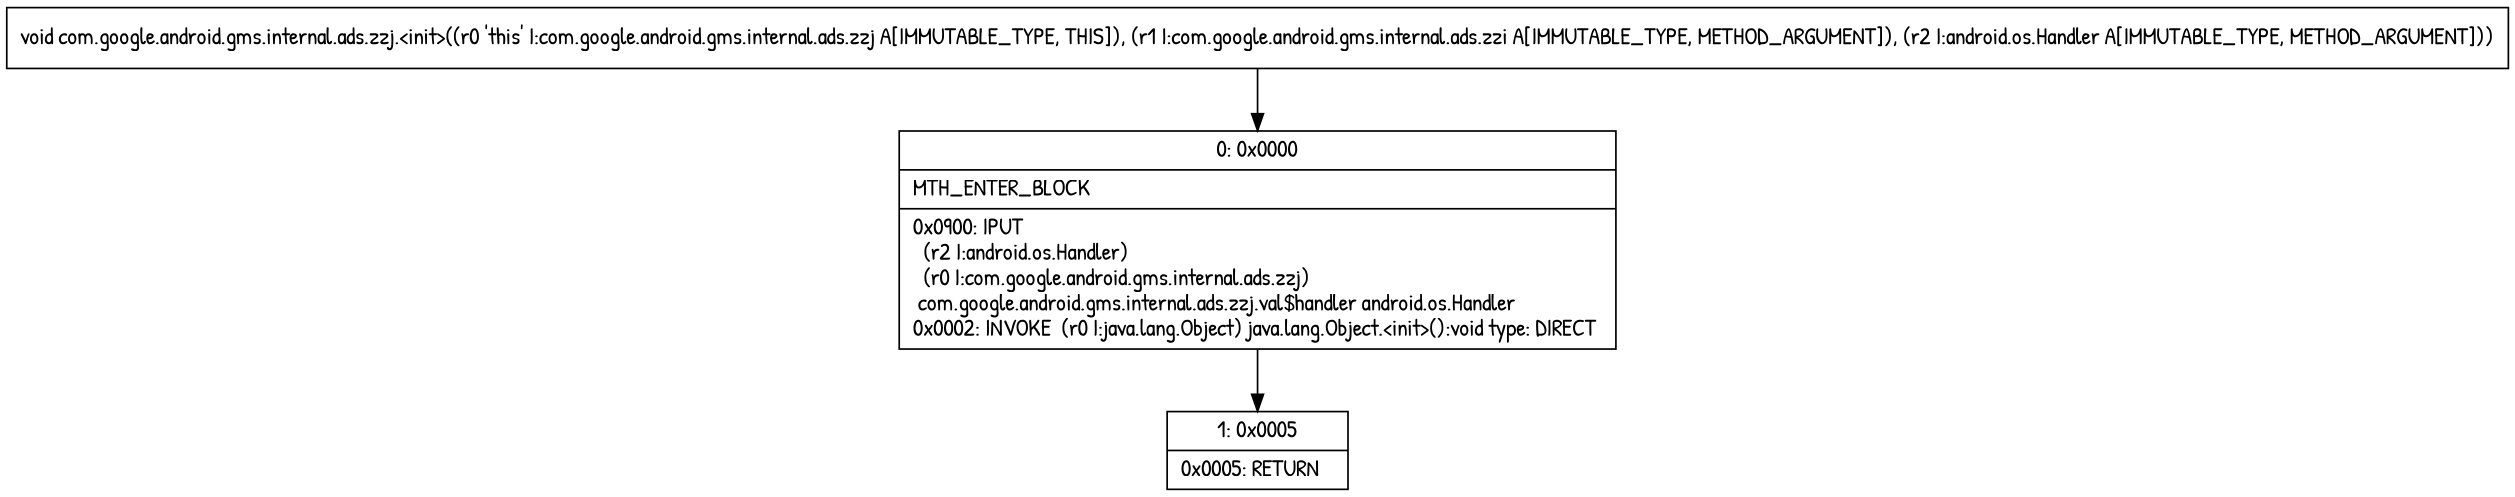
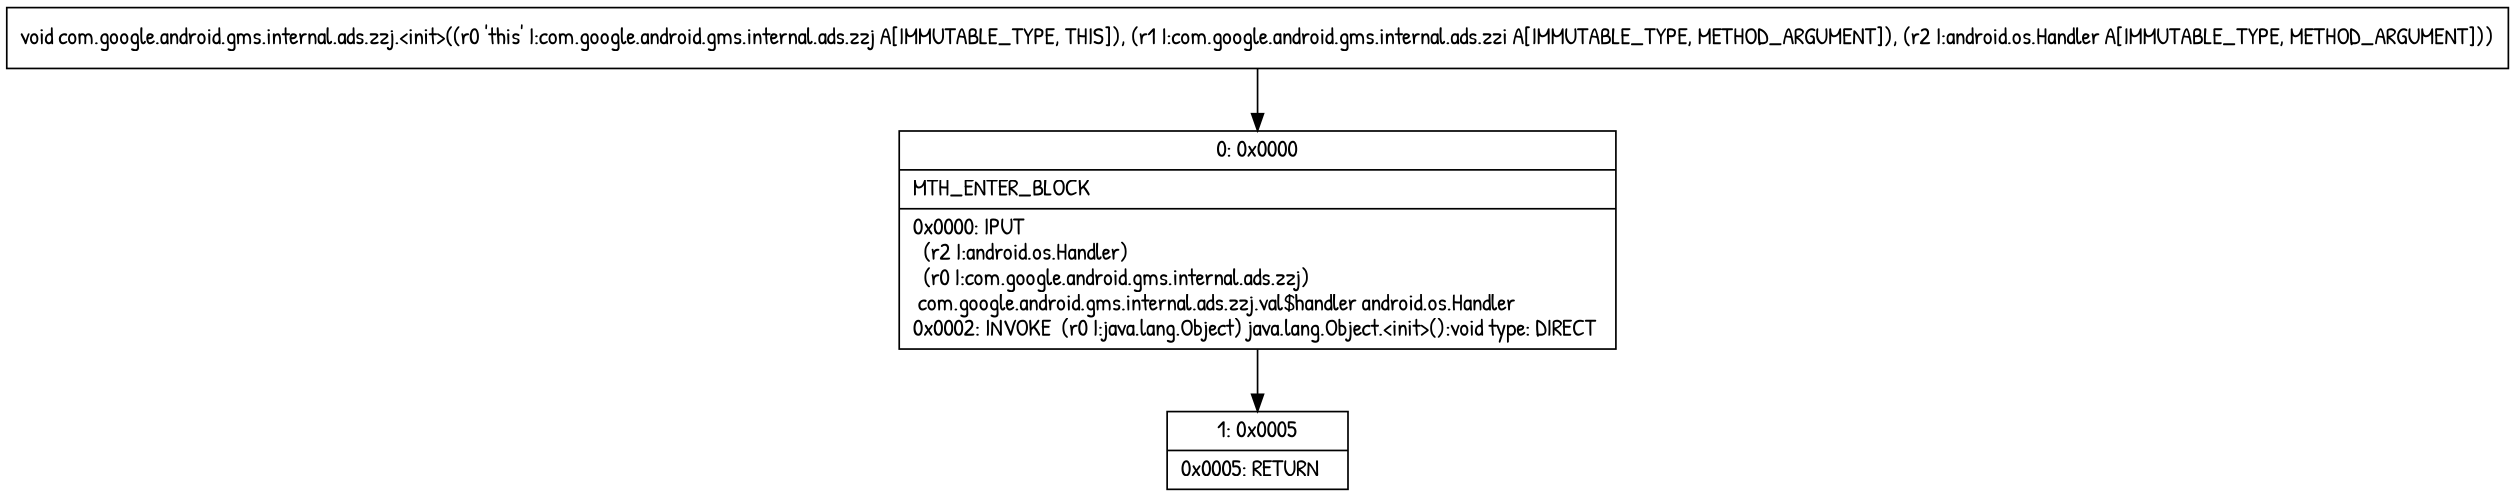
node "0: 0x0000": text "0x0900: IPUT" -> "0x0000: IPUT"
